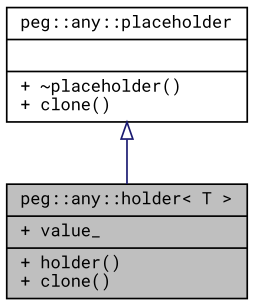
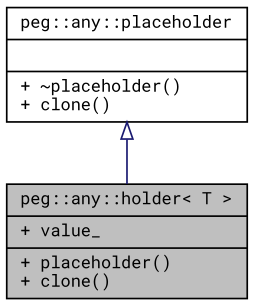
node "peg::any::holder< T >": text "+ holder()" -> "+ placeholder()"
